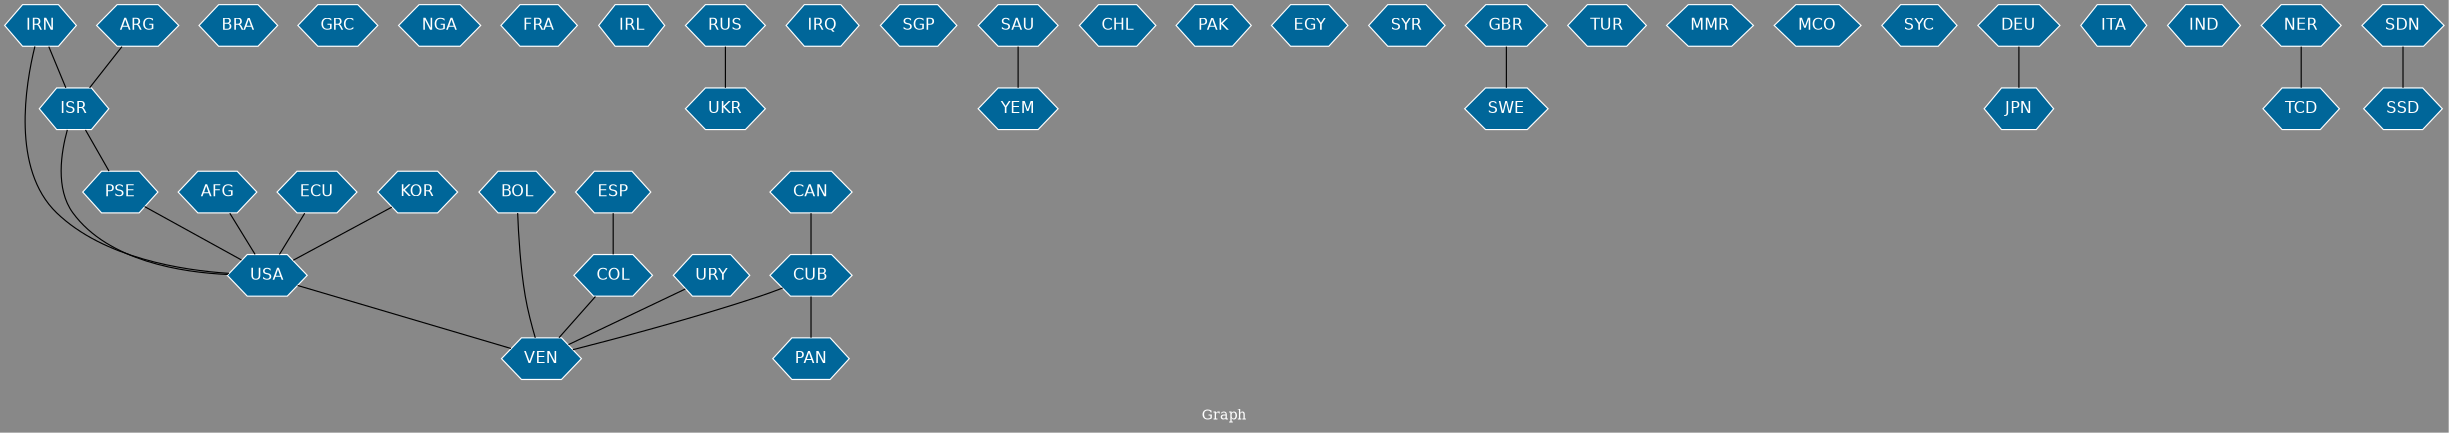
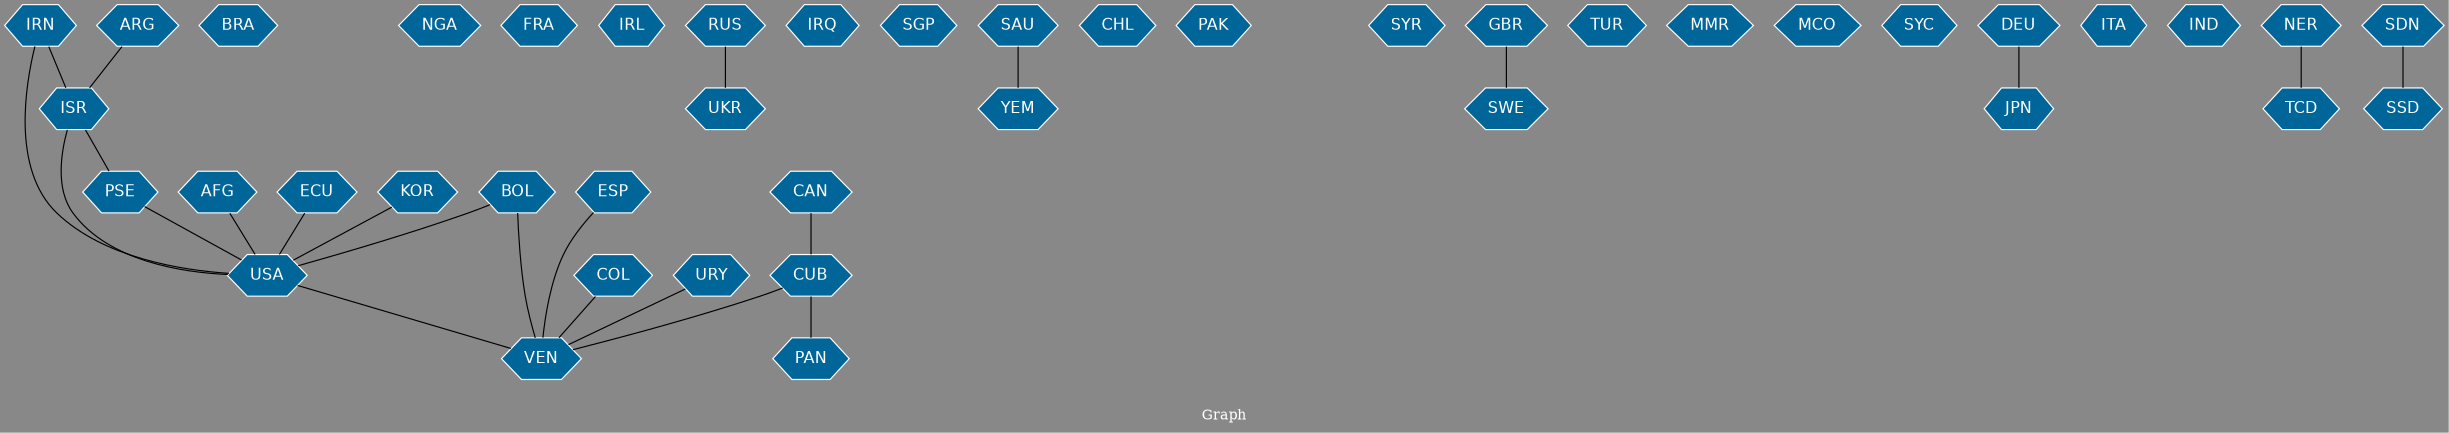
node "GRC": removed
node "EGY": removed
edge "ESP" -- "COL": now "ESP" -- "VEN"
edge "BOL" -- "USA": added
